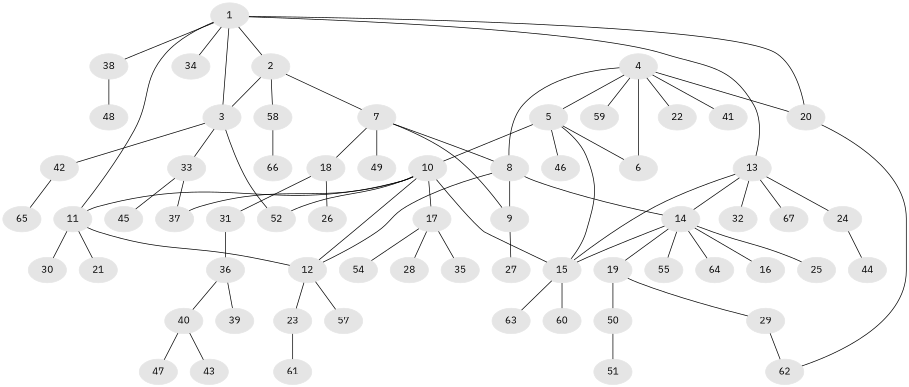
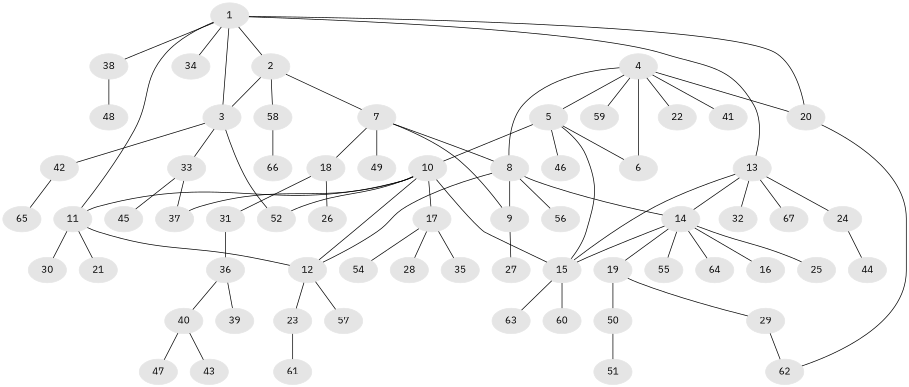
node "56": added
